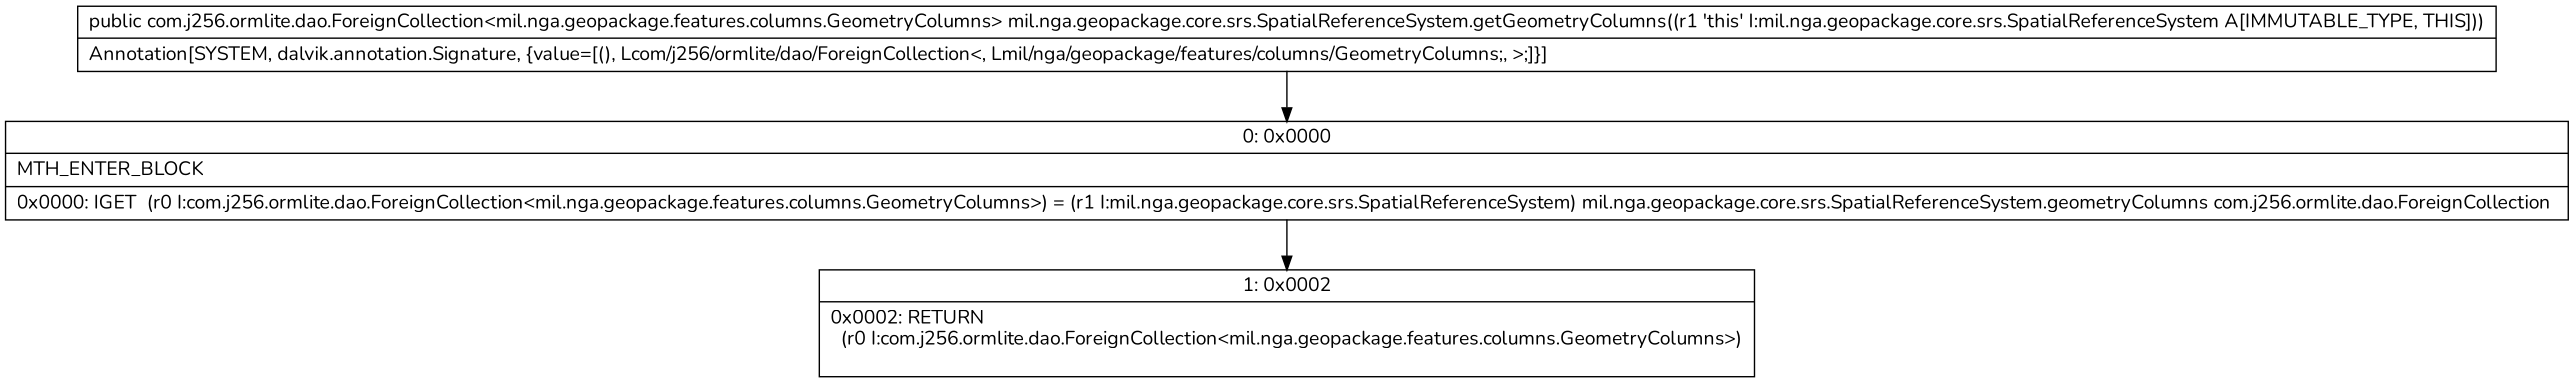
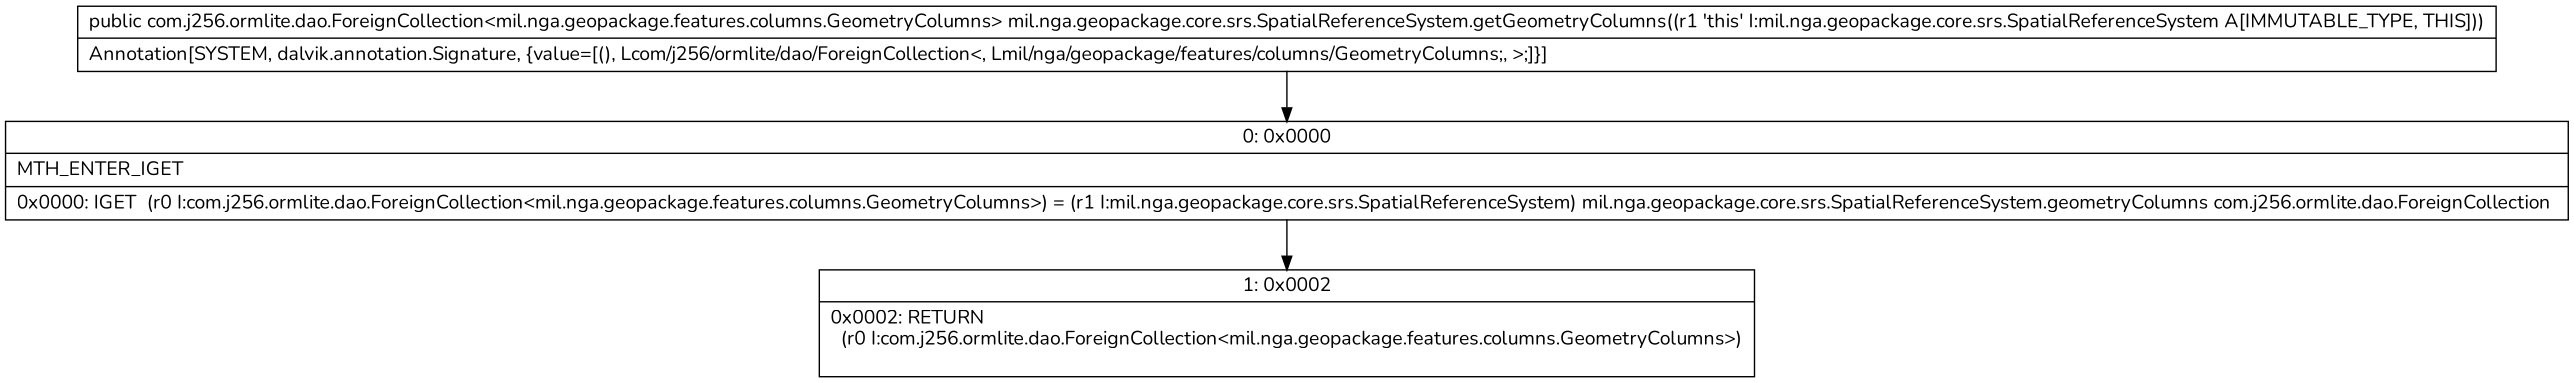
node "0: 0x0000": text "MTH_ENTER_BLOCK" -> "MTH_ENTER_IGET"
